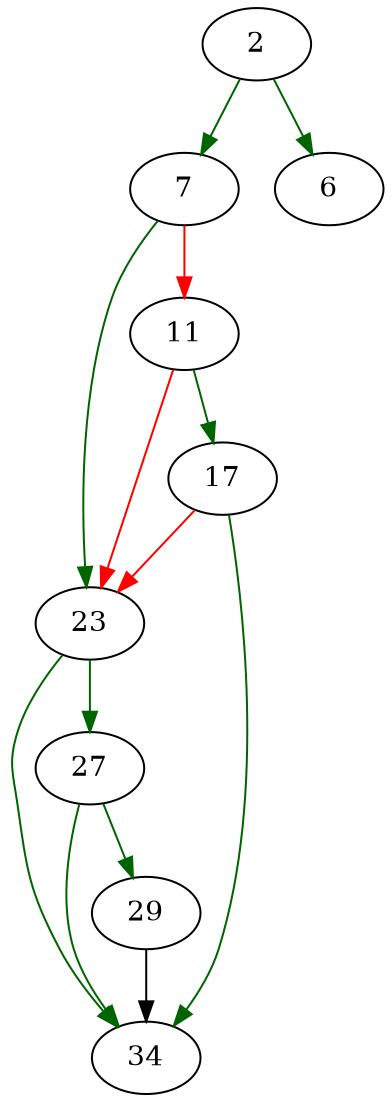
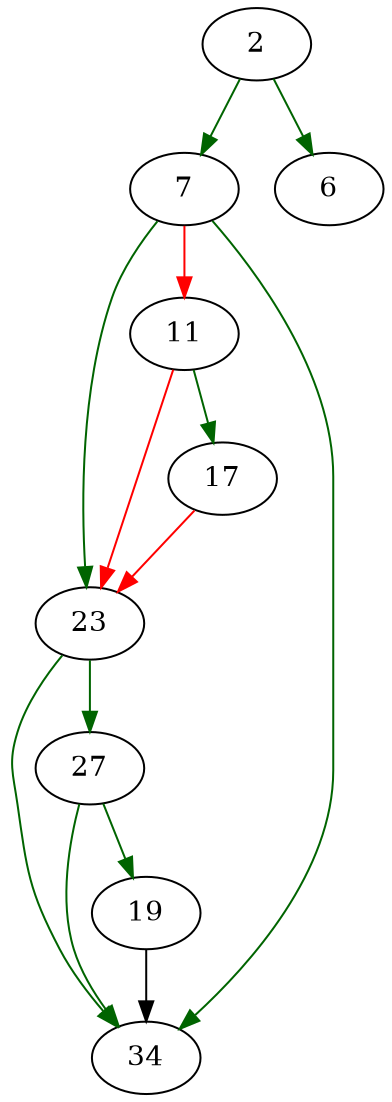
edge "17" -> "34": now "7" -> "34"
node "29": label "29" -> "19"
